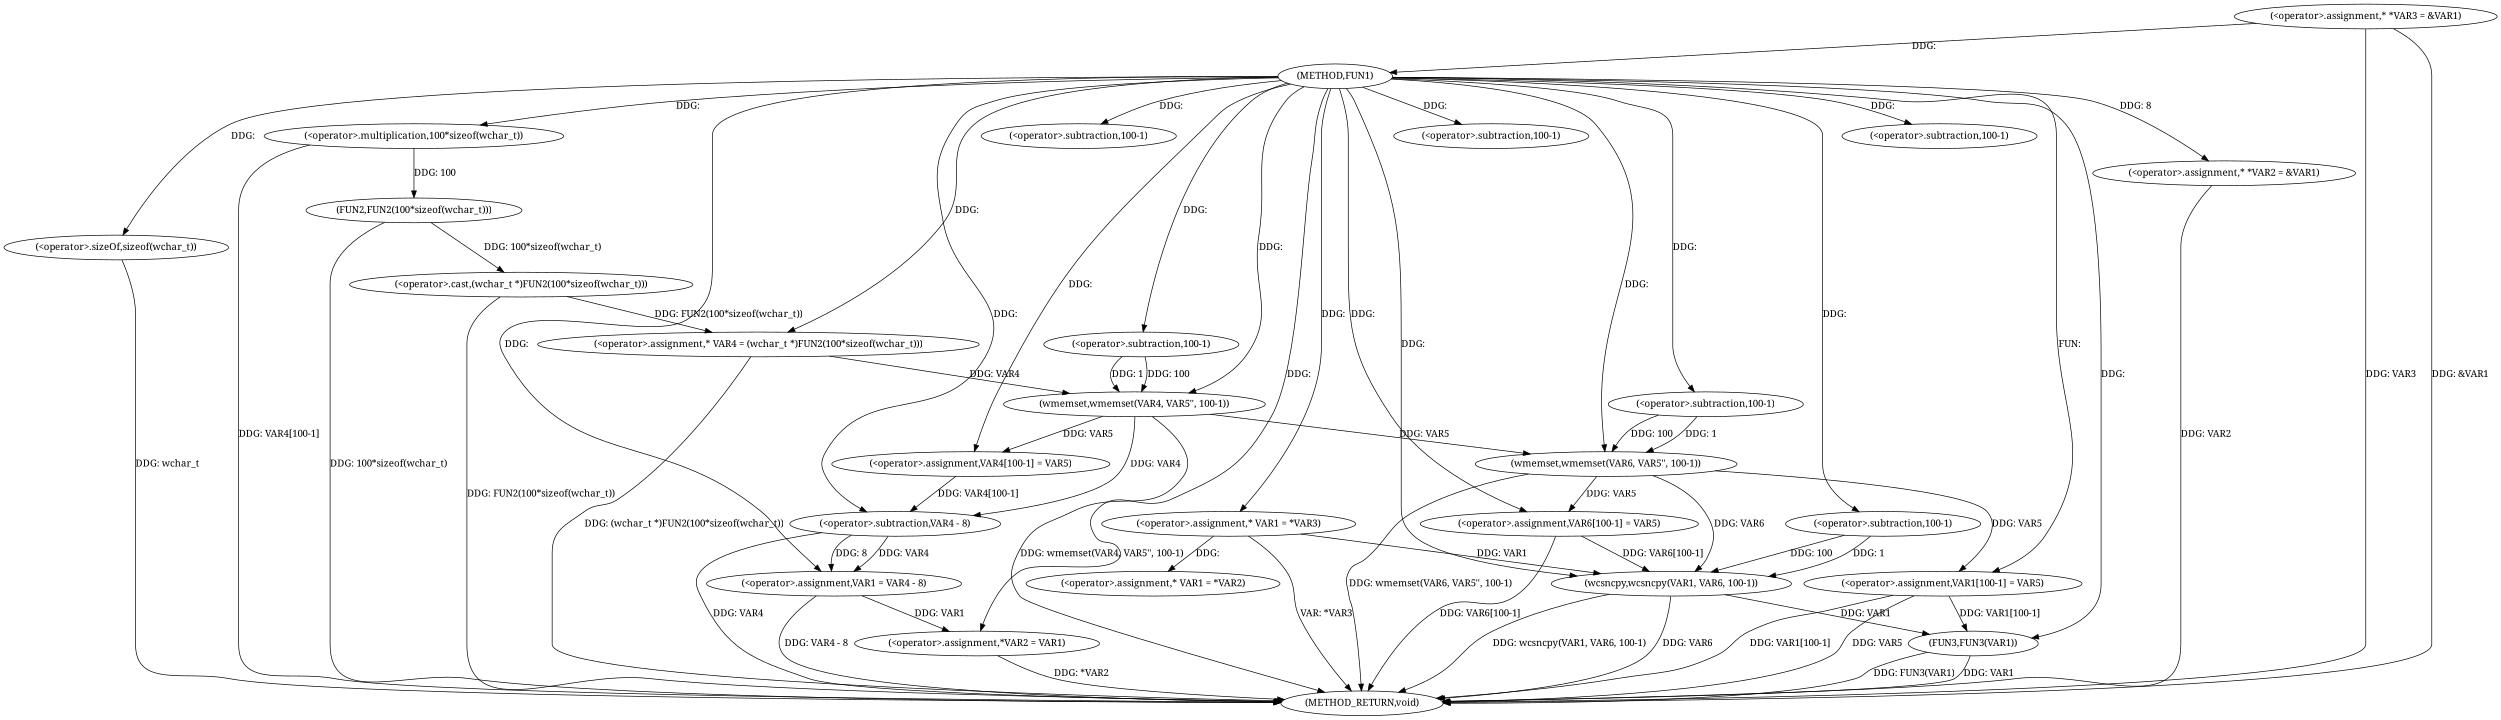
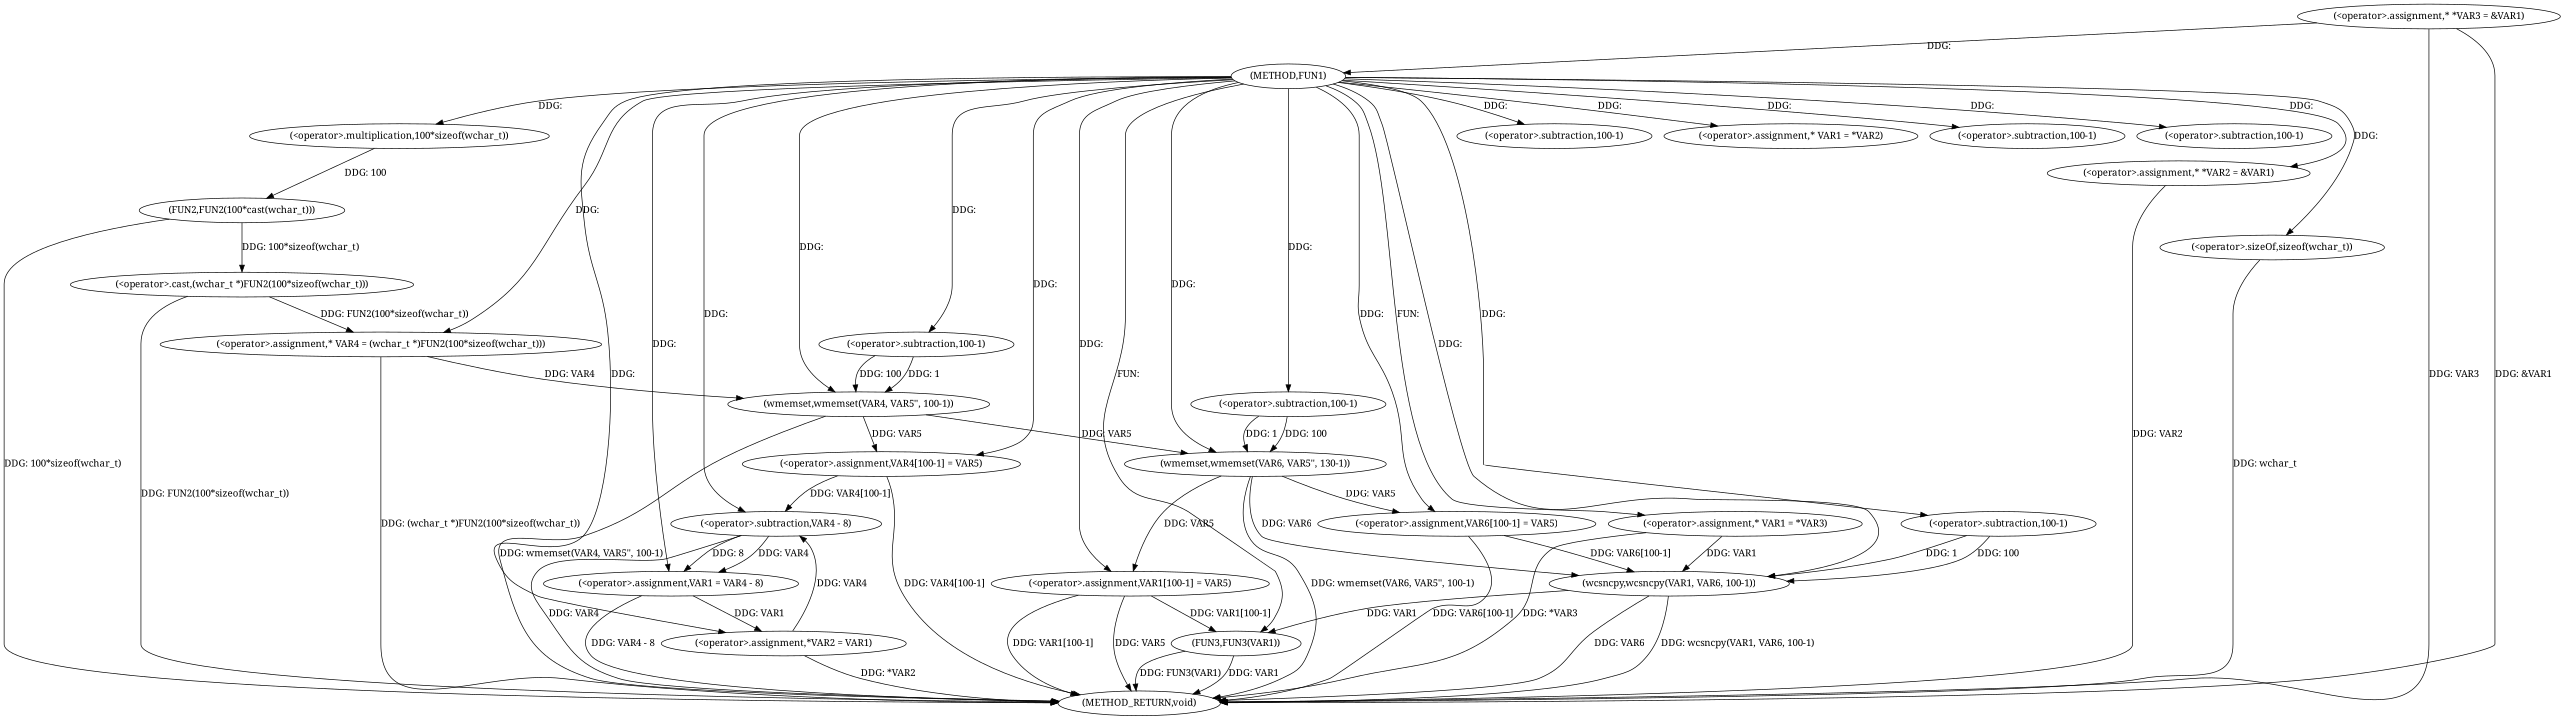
edge "(METHOD,FUN1)" -> "(<operator>.assignment,* *VAR2 = &VAR1)": label "DDG: 8" -> "DDG: "
node "(FUN2,FUN2(100*sizeof(wchar_t)))": label "(FUN2,FUN2(100*sizeof(wchar_t)))" -> "(FUN2,FUN2(100*cast(wchar_t)))"
edge "(METHOD,FUN1)" -> "(<operator>.assignment,* VAR1 = *VAR3)": label "DDG: " -> "FUN: "
edge "(METHOD,FUN1)" -> "(<operator>.assignment,VAR1[100-1] = VAR5)": label "FUN: " -> "DDG: "
edge "(METHOD,FUN1)" -> "(FUN3,FUN3(VAR1))": label "DDG: " -> "FUN: "
node "(wmemset,wmemset(VAR6, VAR5'', 100-1))": label "(wmemset,wmemset(VAR6, VAR5'', 100-1))" -> "(wmemset,wmemset(VAR6, VAR5'', 130-1))"
edge "(wmemset,wmemset(VAR4, VAR5'', 100-1))" -> "(<operator>.subtraction,VAR4 - 8)": now "(<operator>.assignment,*VAR2 = VAR1)" -> "(<operator>.subtraction,VAR4 - 8)"
edge "(<operator>.assignment,* VAR1 = *VAR3)" -> "(<operator>.assignment,* VAR1 = *VAR2)": now "(METHOD,FUN1)" -> "(<operator>.assignment,* VAR1 = *VAR2)"
edge "(<operator>.assignment,* VAR1 = *VAR3)" -> "(METHOD_RETURN,void)": label "VAR: *VAR3" -> "DDG: *VAR3"
edge "(<operator>.multiplication,100*sizeof(wchar_t))" -> "(METHOD_RETURN,void)": now "(<operator>.assignment,VAR4[100-1] = VAR5)" -> "(METHOD_RETURN,void)"
